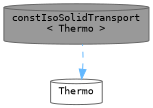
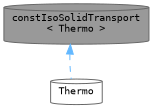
edge "constIsoSolidTransport < Thermo >" -> "Thermo": reversed
